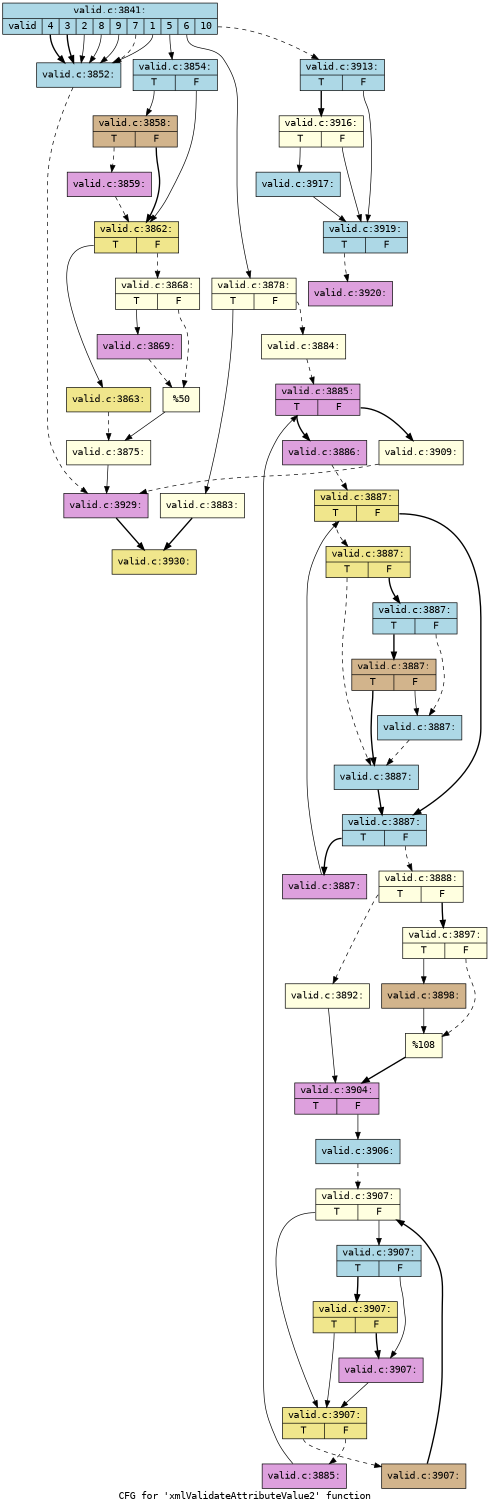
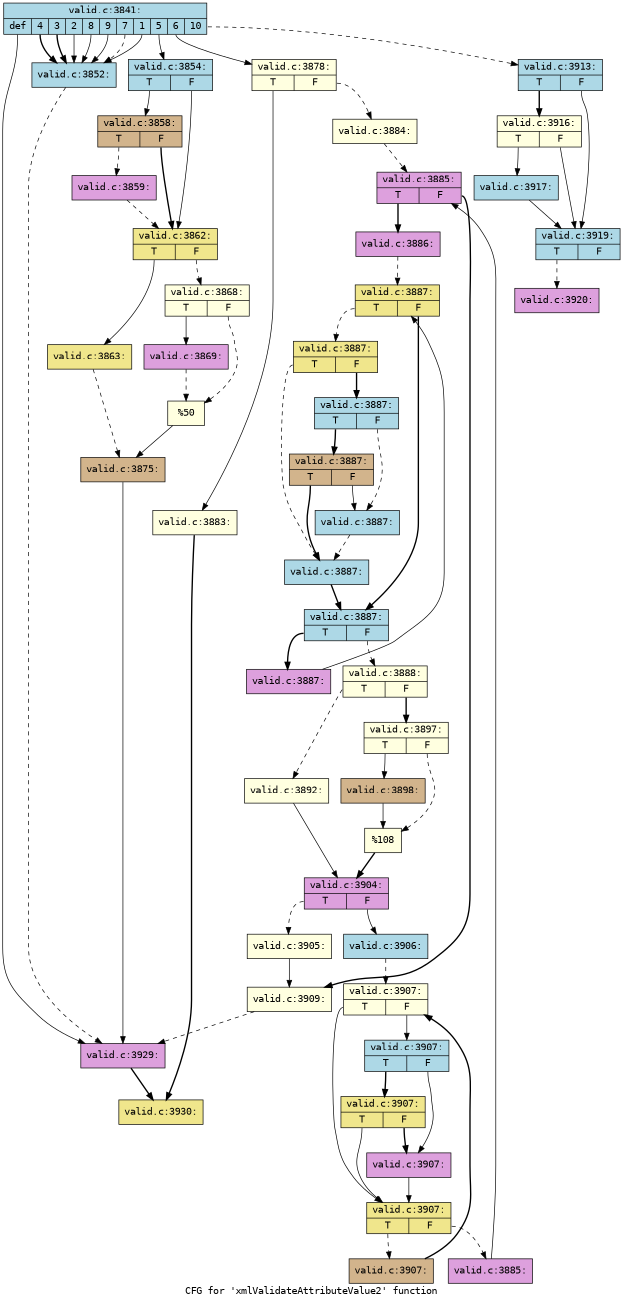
node "valid.c:3841:": text "valid" -> "def"
node "valid.c:3875:": fillcolor lightyellow -> tan
edge "valid.c:3841:" -> "valid.c:3929:": added
node "valid.c:3905:": added
